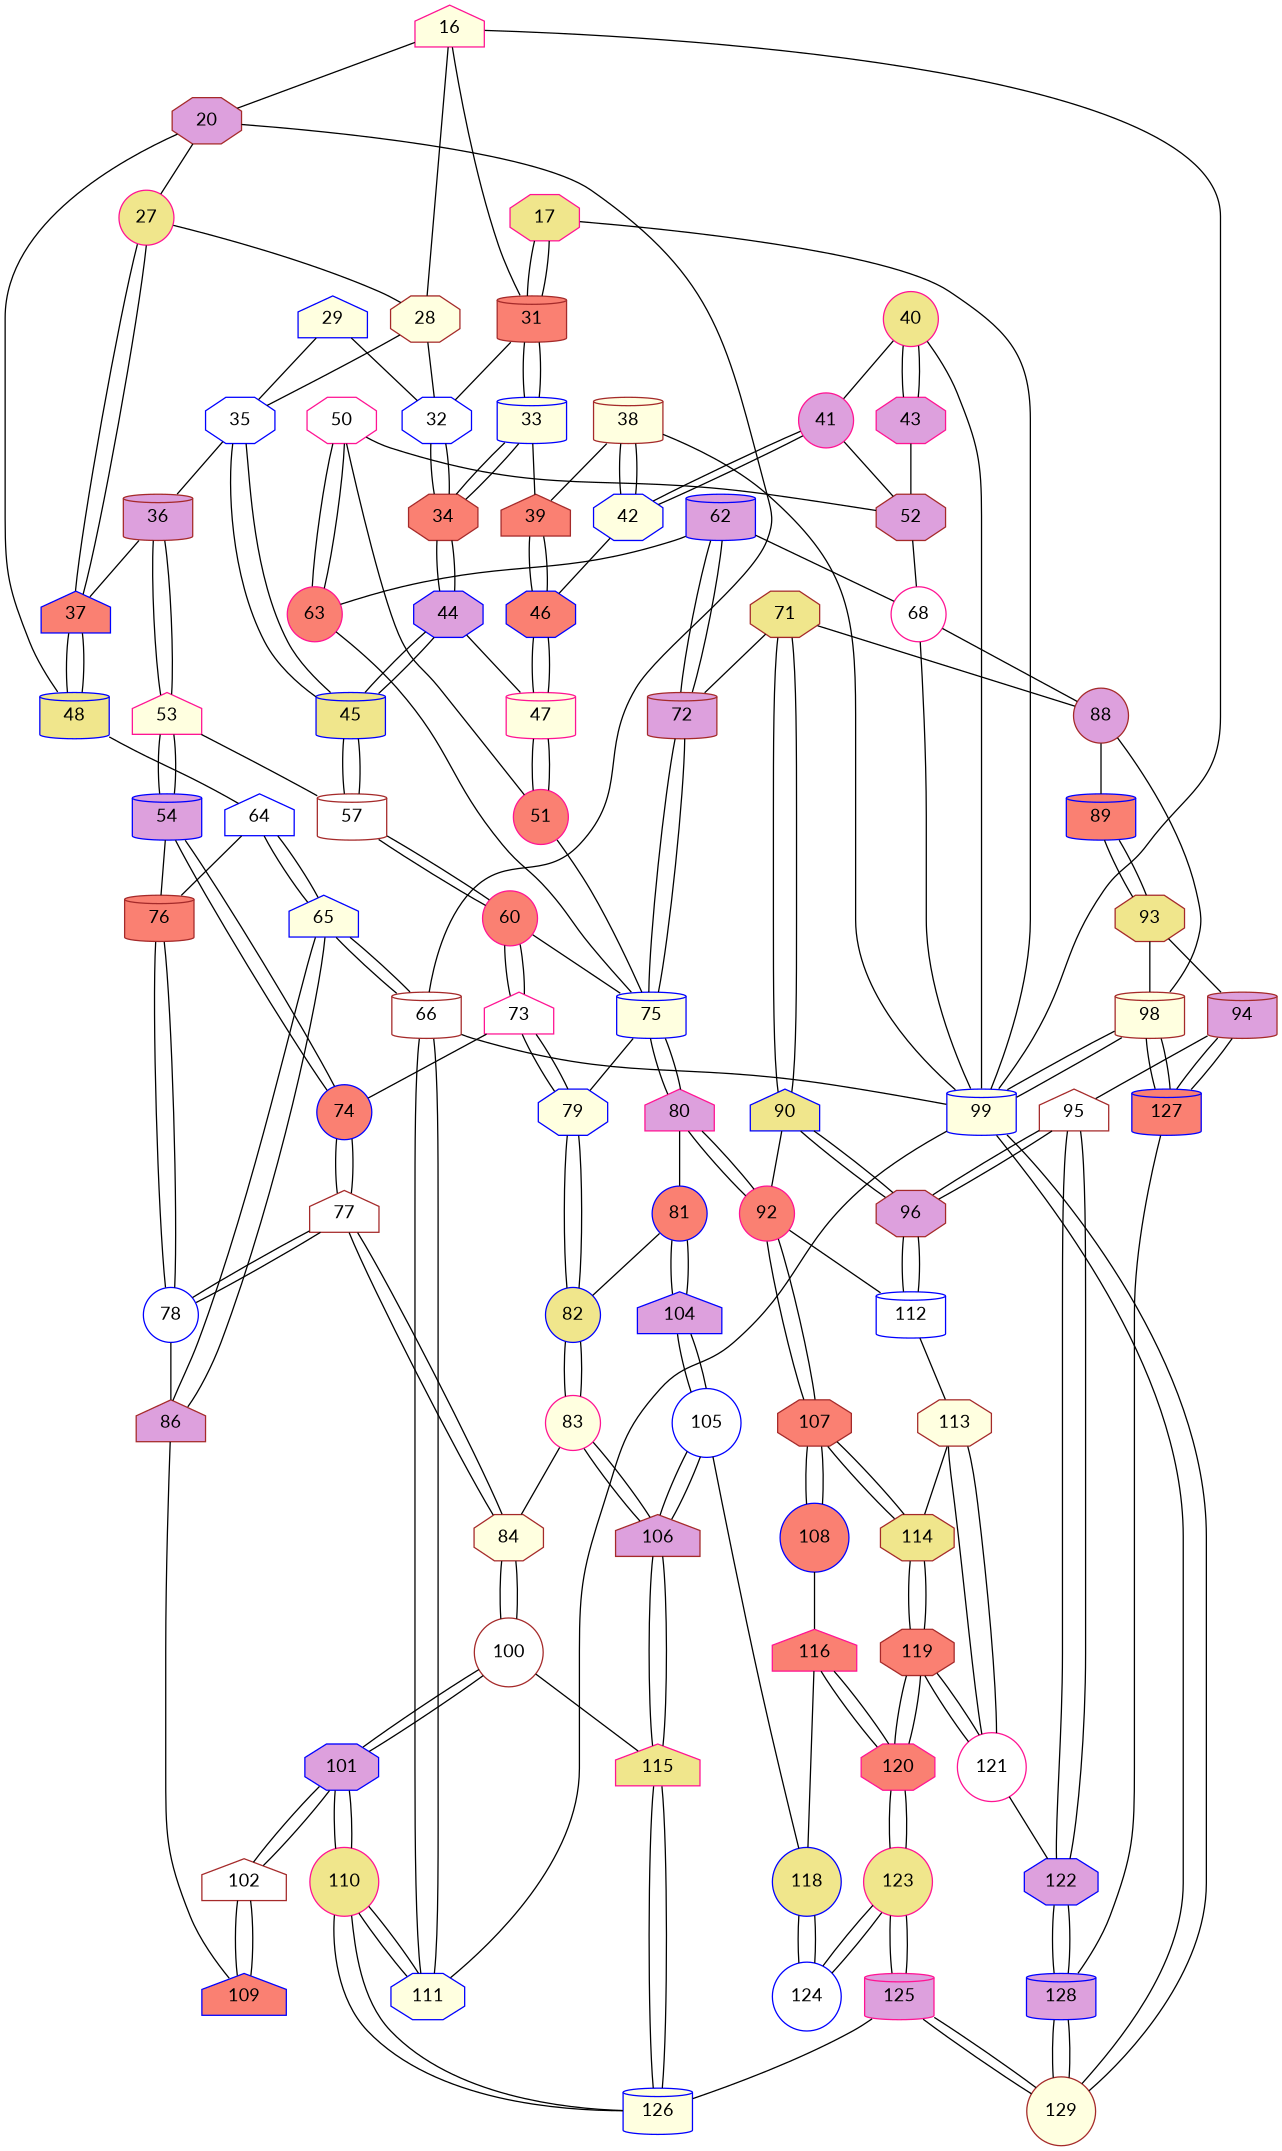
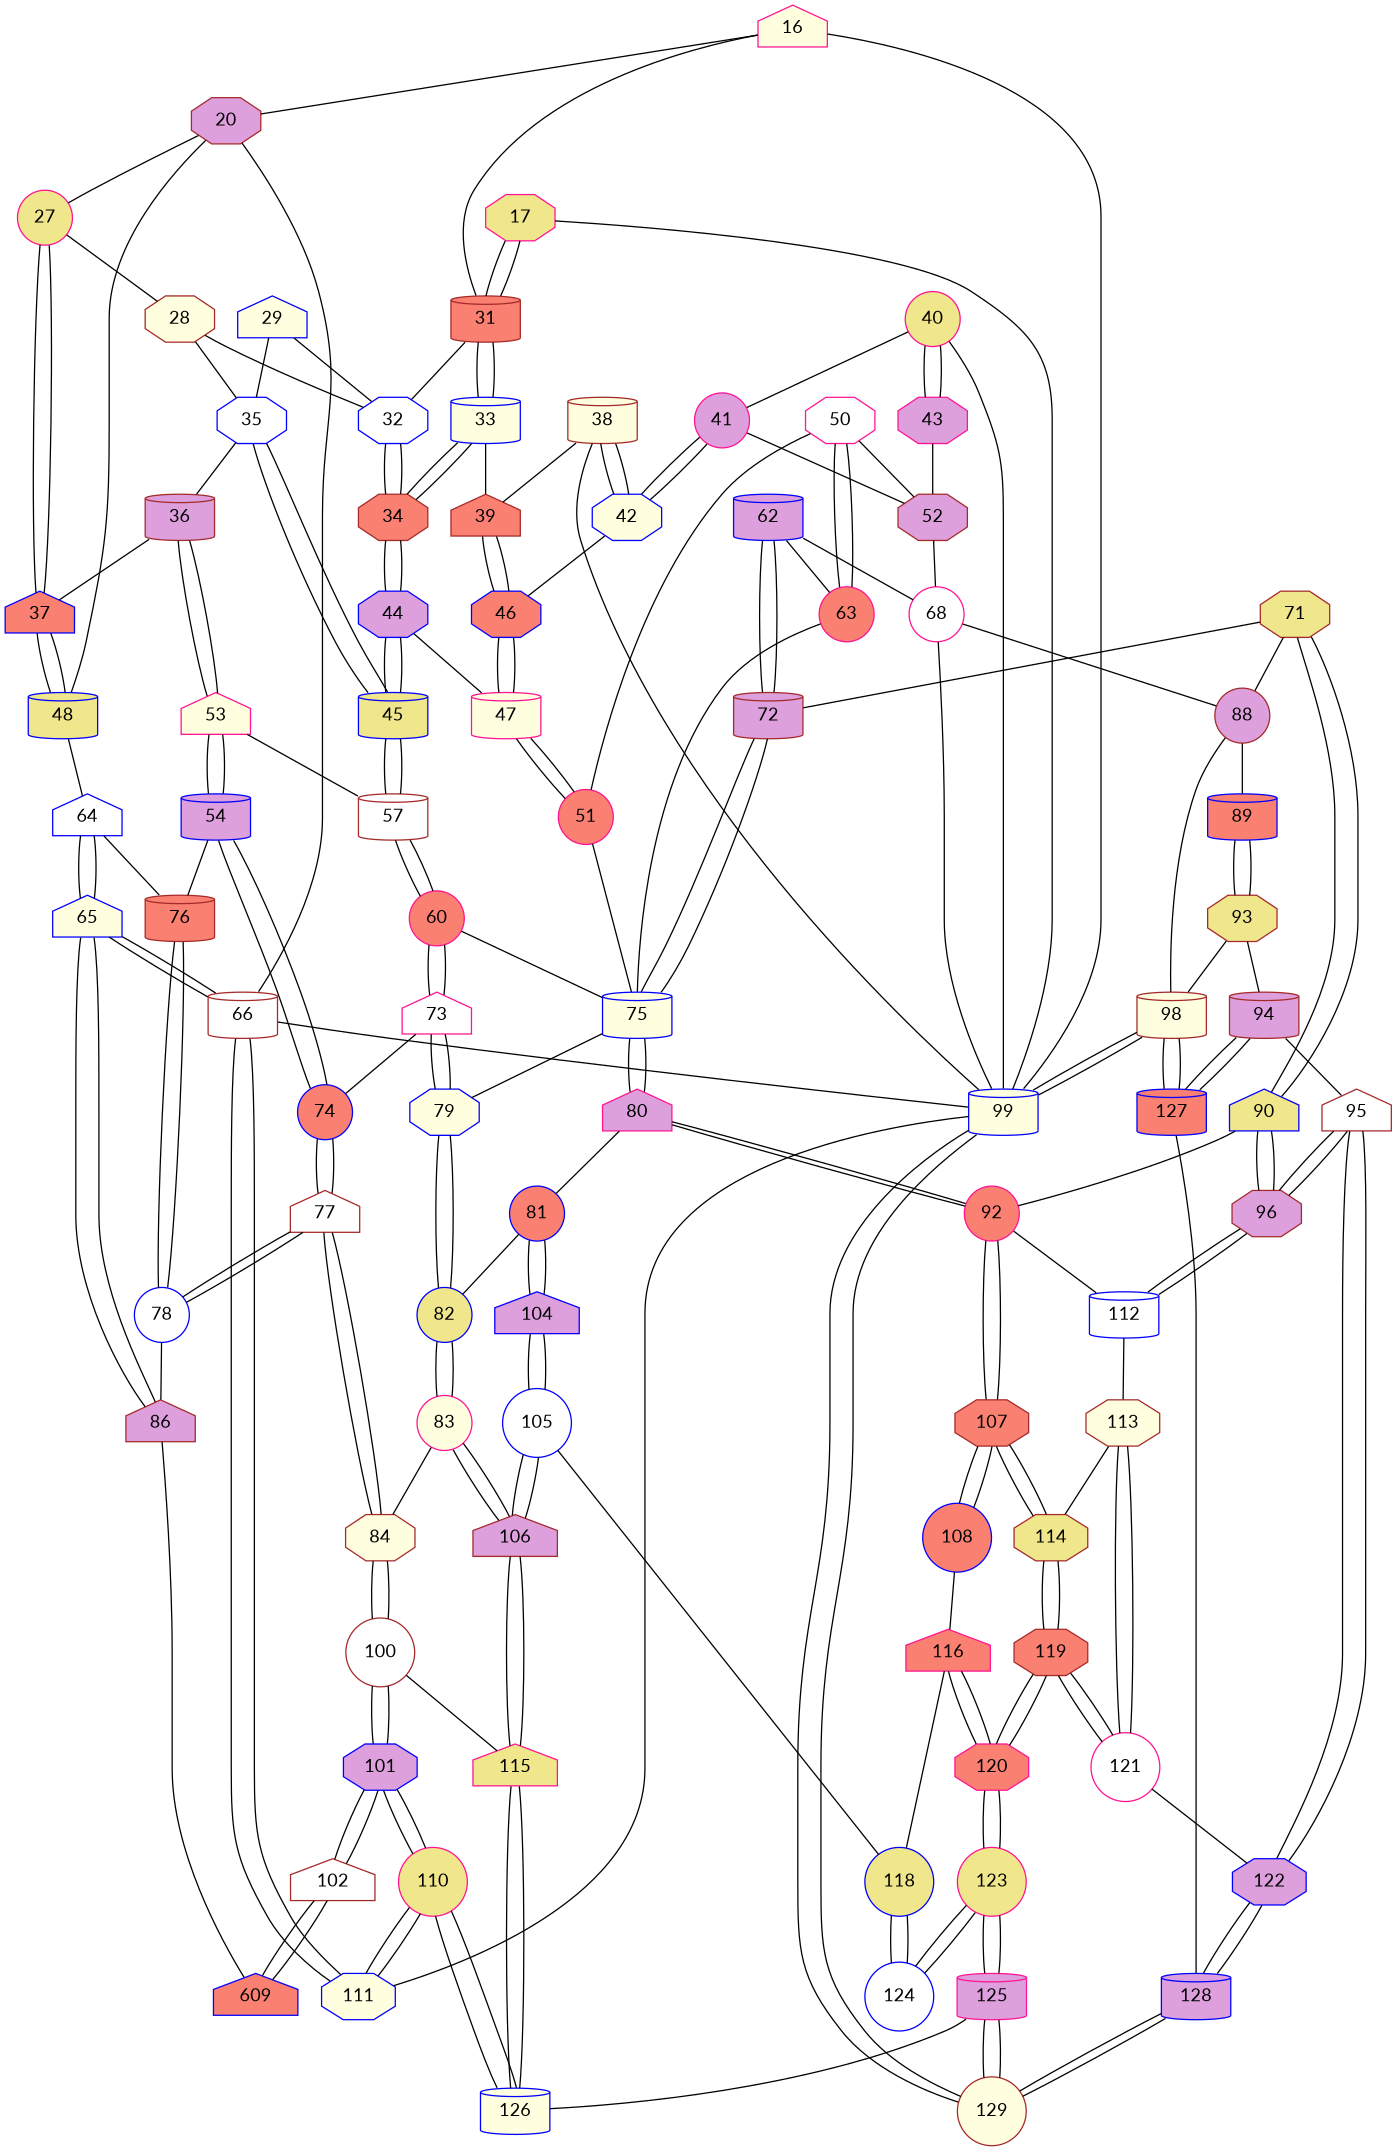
edge "16" -- "28": removed
node "109": label "109" -> "609"
